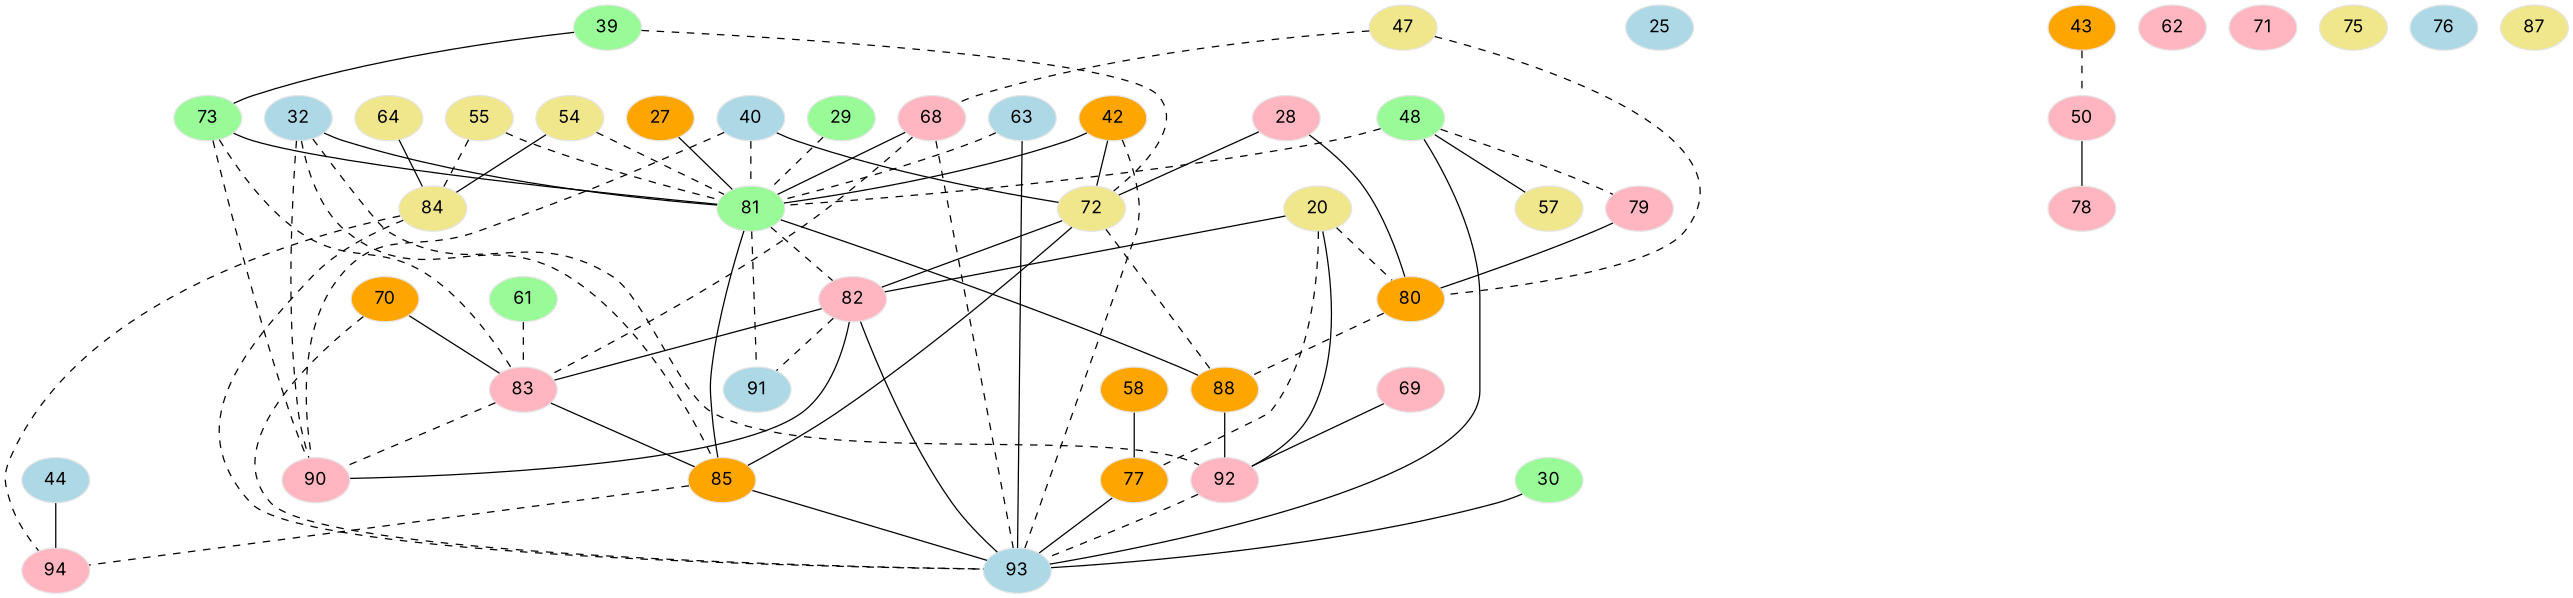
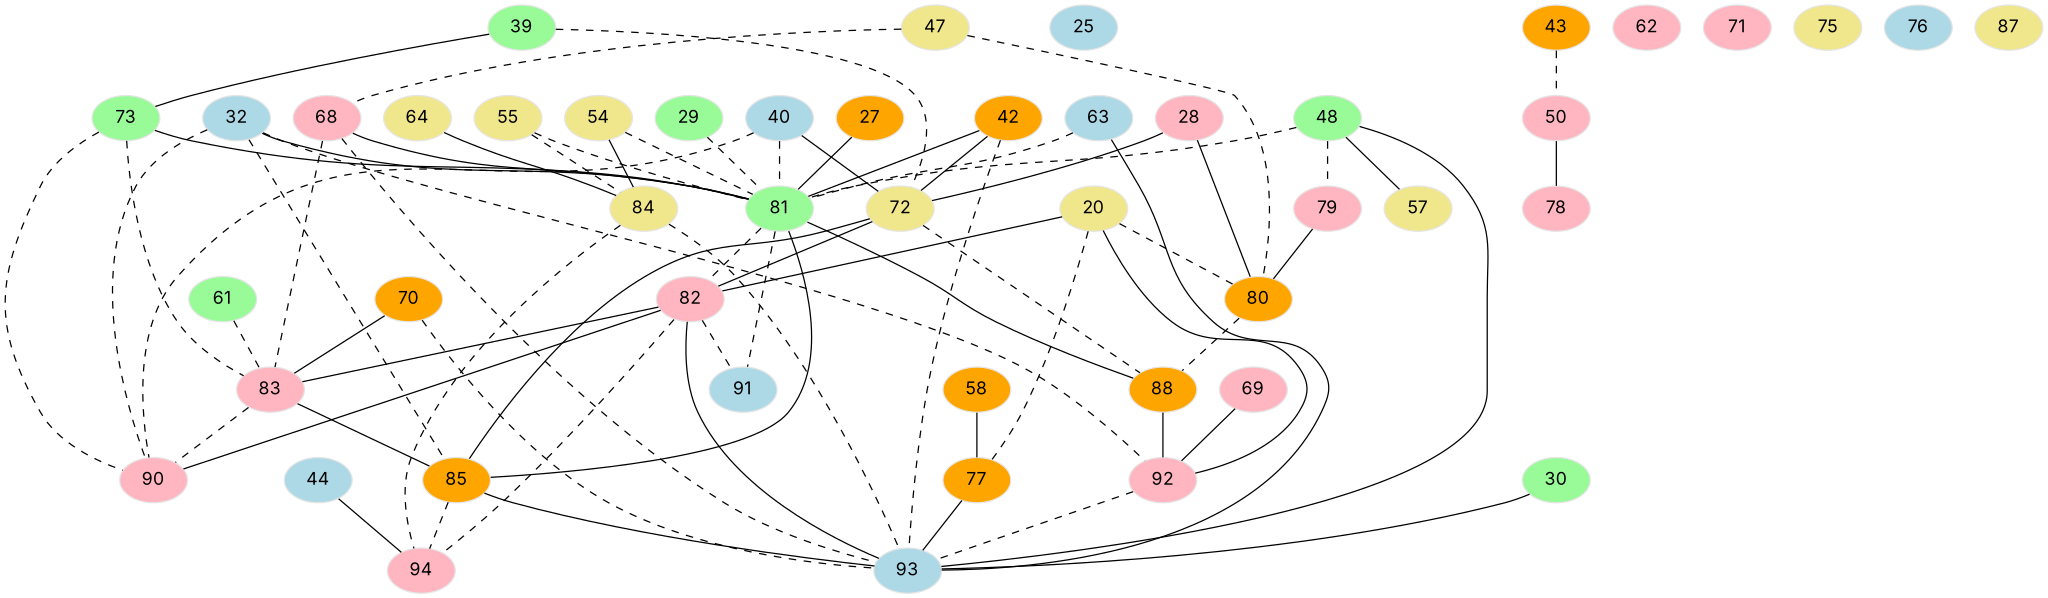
edge "82" -- "94": added
